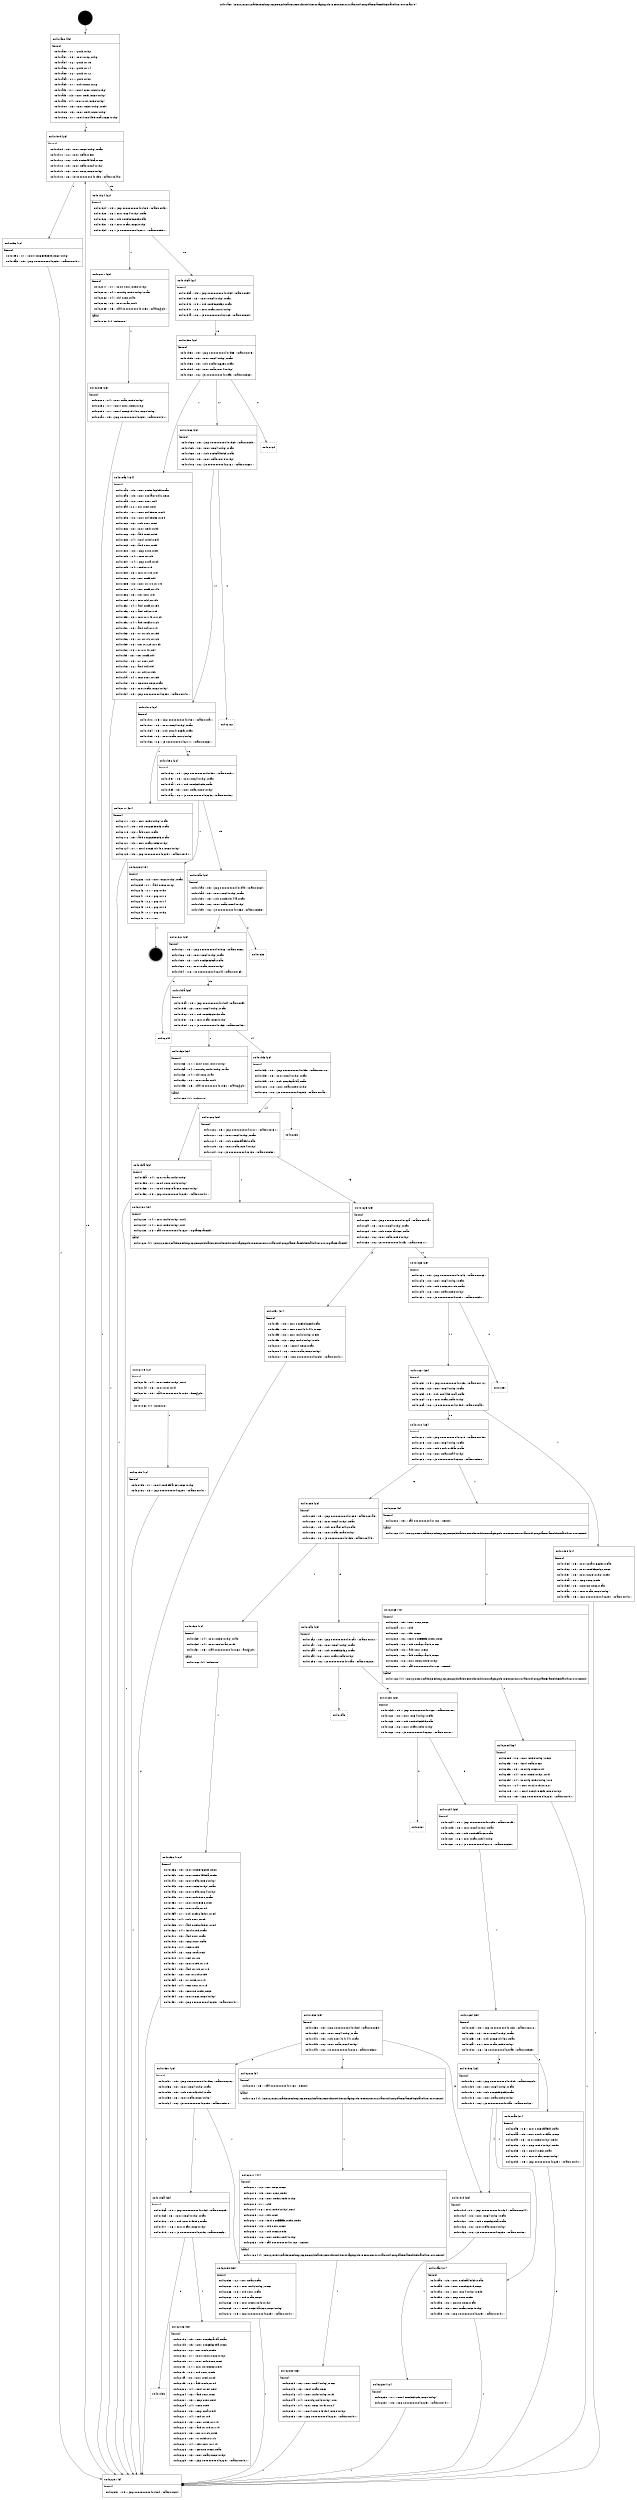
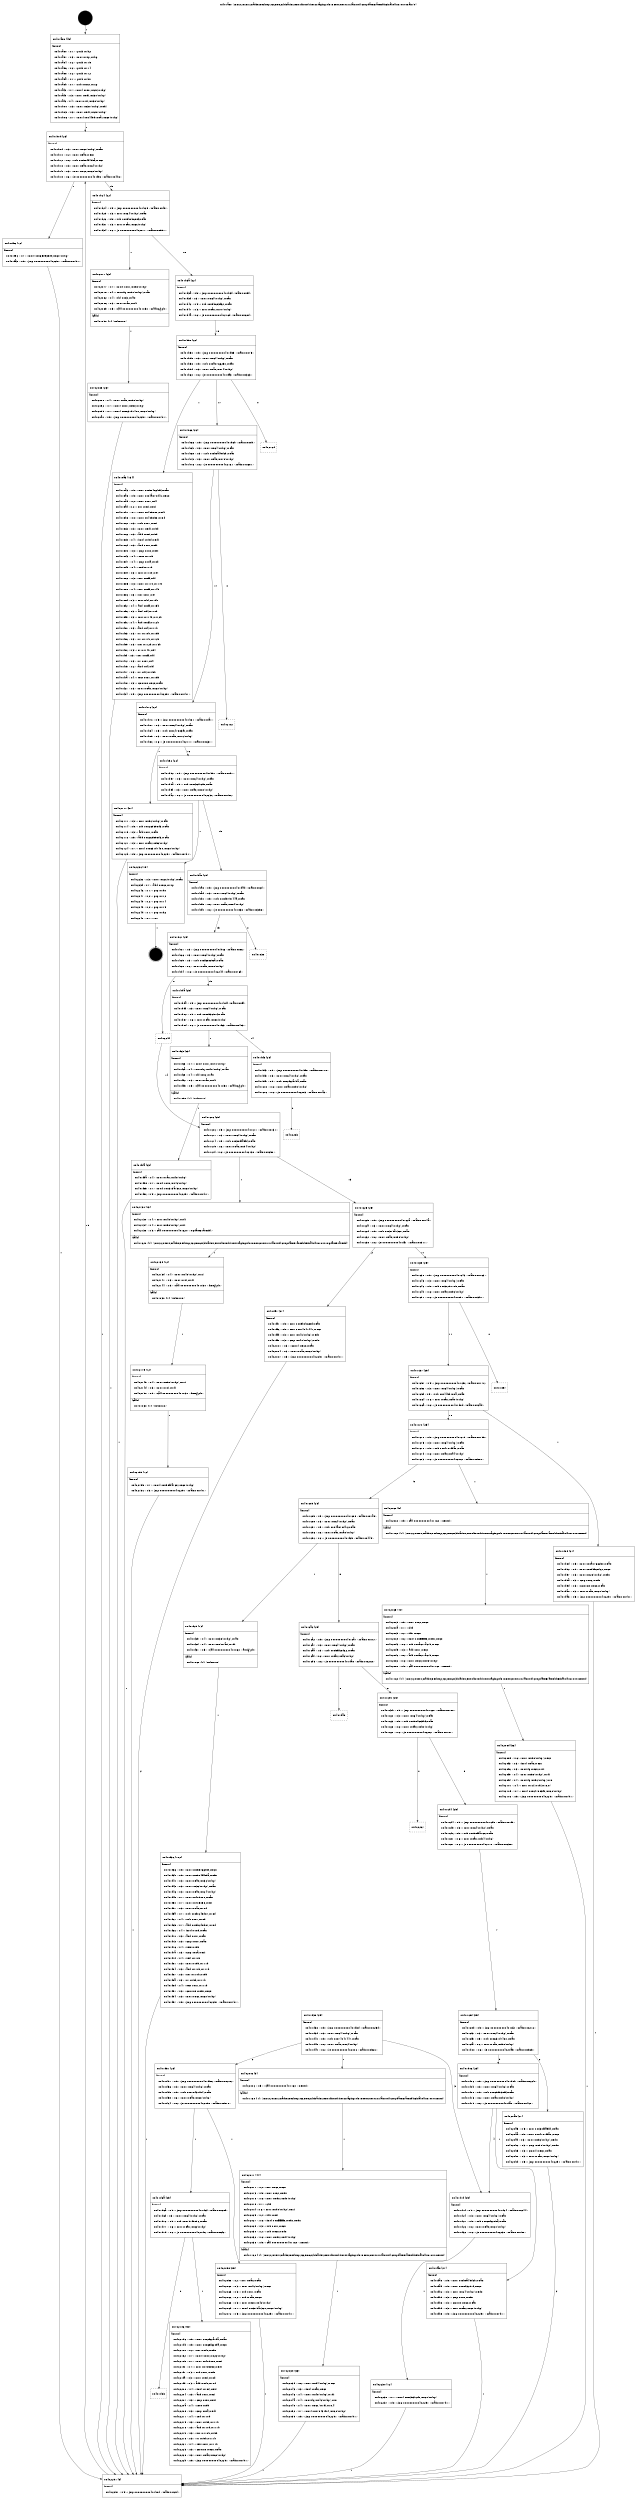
edge "0x401bf3 [25]" -> "0x401c0c [25]": now "0x40224f" -> "0x401c0c [25]"
node "0x40213d [12]": added
